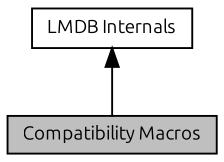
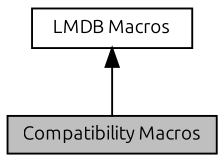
node "LMDB Internals": label "LMDB Internals" -> "LMDB Macros"
